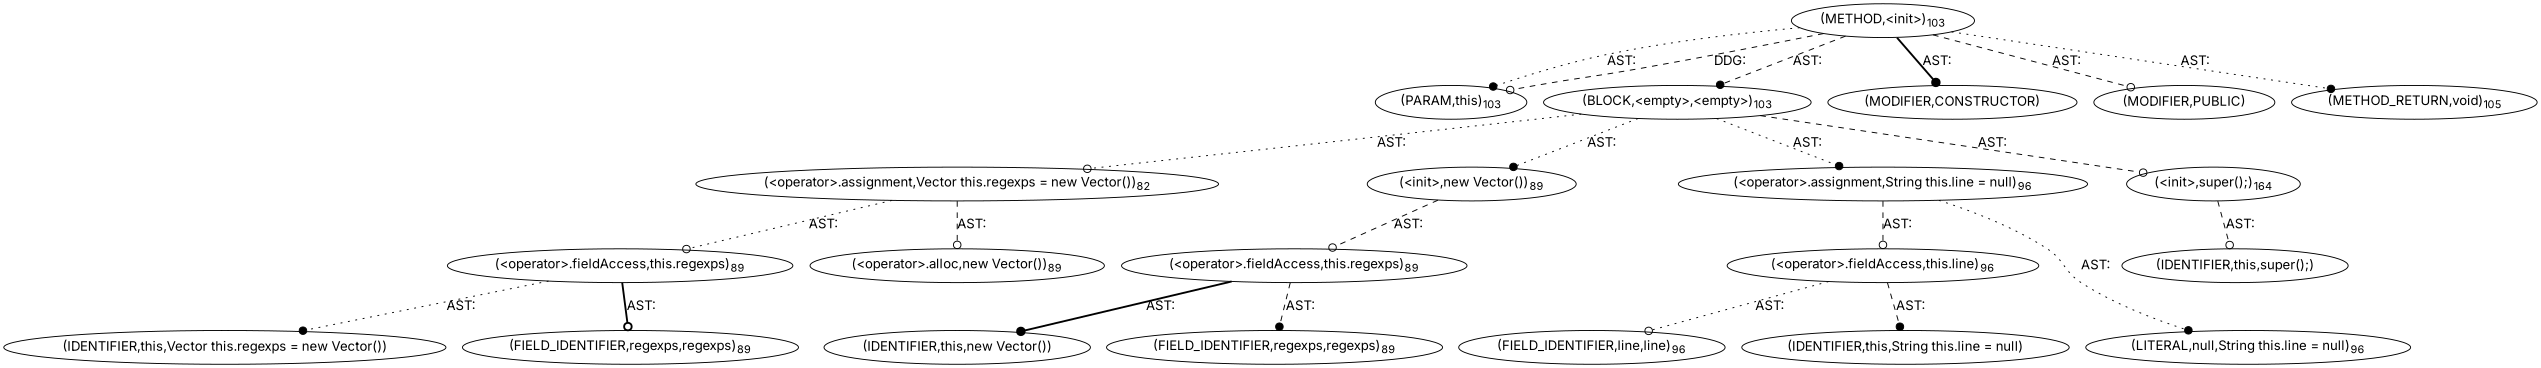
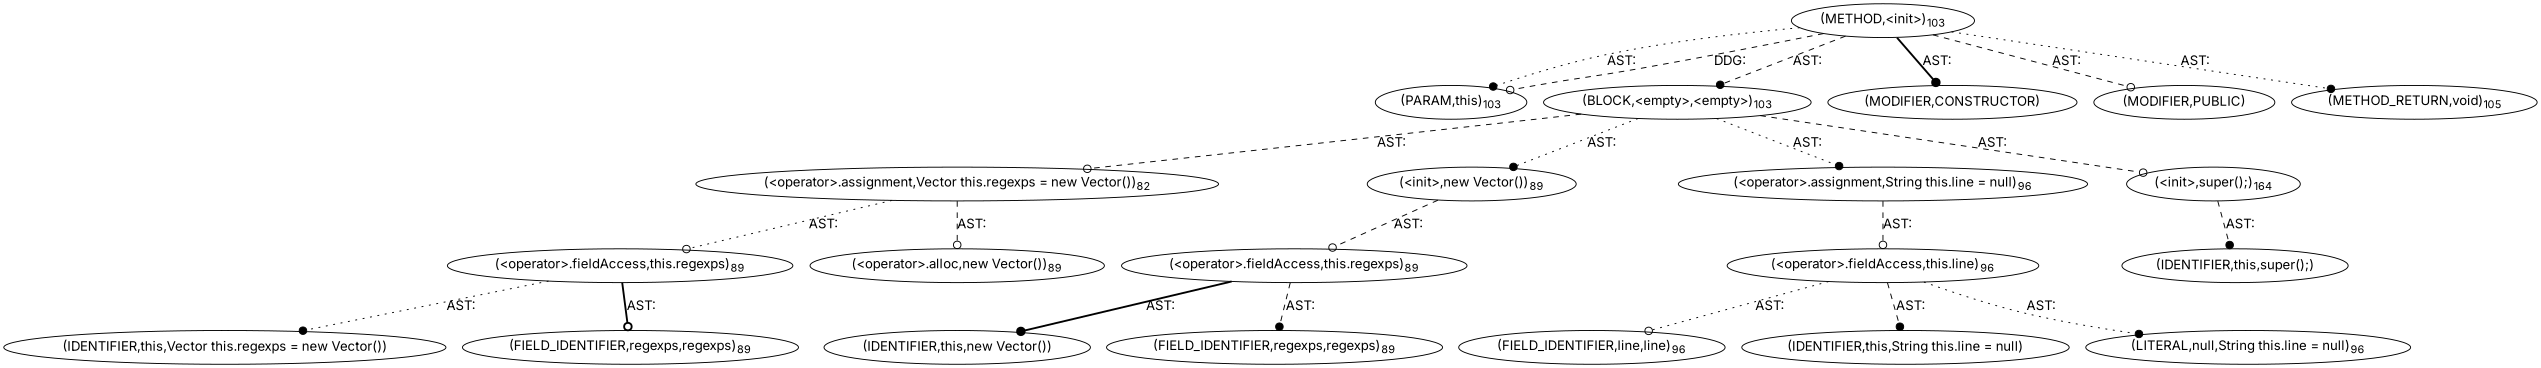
edge "(BLOCK,<empty>,<empty>)" -> "(<operator>.assignment,Vector this.regexps = new Vector())": style dotted -> dashed
edge "(<init>,super();)" -> "(IDENTIFIER,this,super();)": arrowhead odot -> dot
edge "(<operator>.assignment,String this.line = null)" -> "(LITERAL,null,String this.line = null)": now "(<operator>.fieldAccess,this.line)" -> "(LITERAL,null,String this.line = null)"
